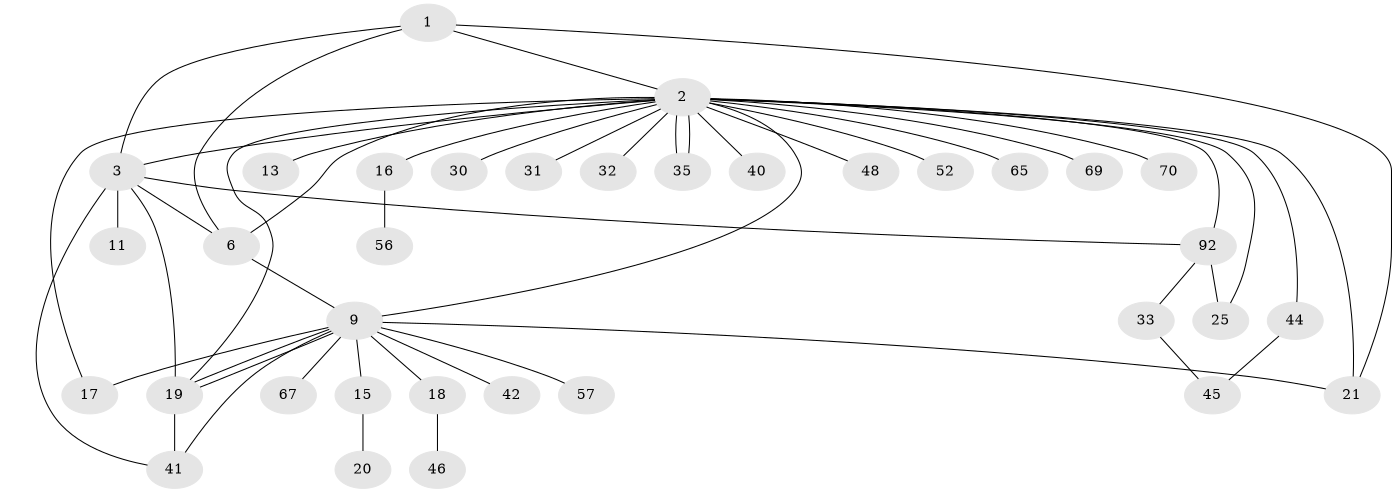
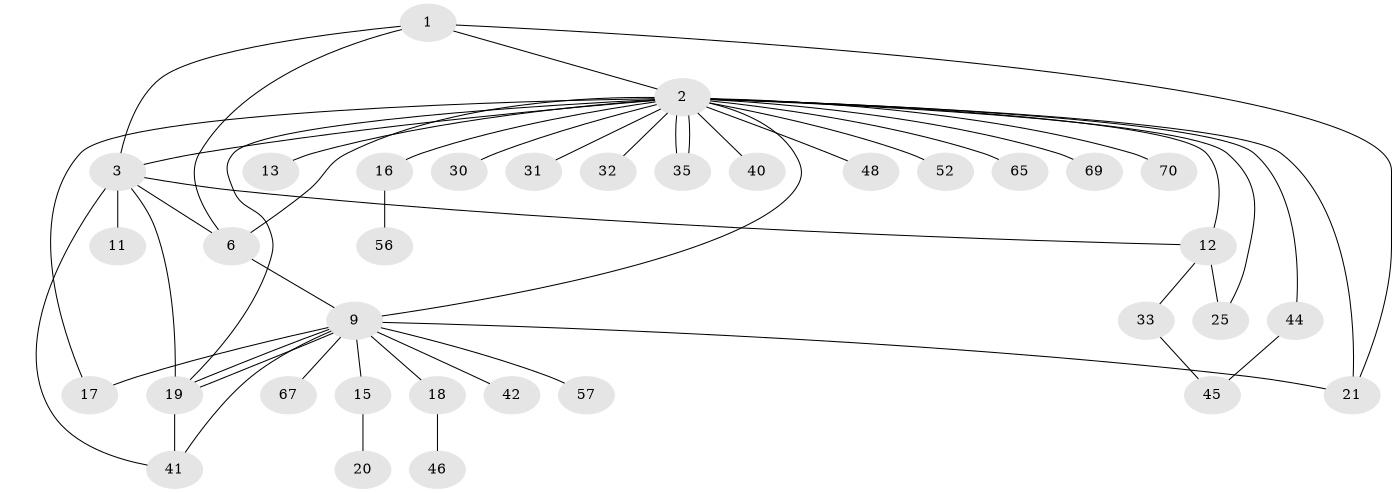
node "92": label "92" -> "12"
